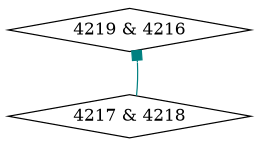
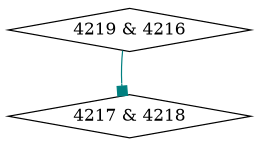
edge "4217 & 4218" -> "4219 & 4216": reversed
